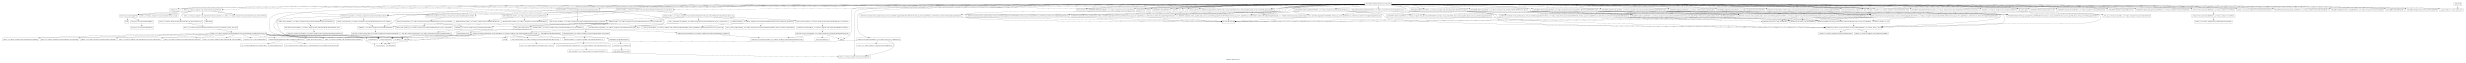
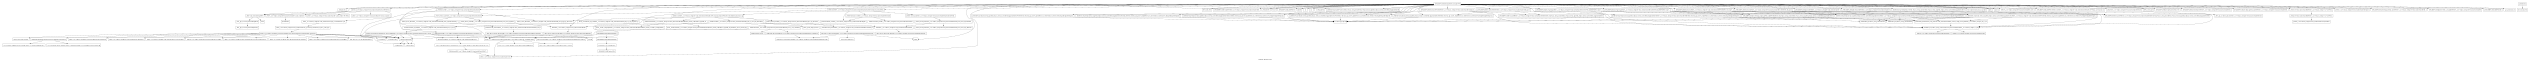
node "_ZN9LAMMPS_NS5utils12current_dateB5cxx11Ev": removed
node "_ZN9LAMMPS_NS5utils8inumericEPKciS2_bPNS_6LAMMPSE": removed
